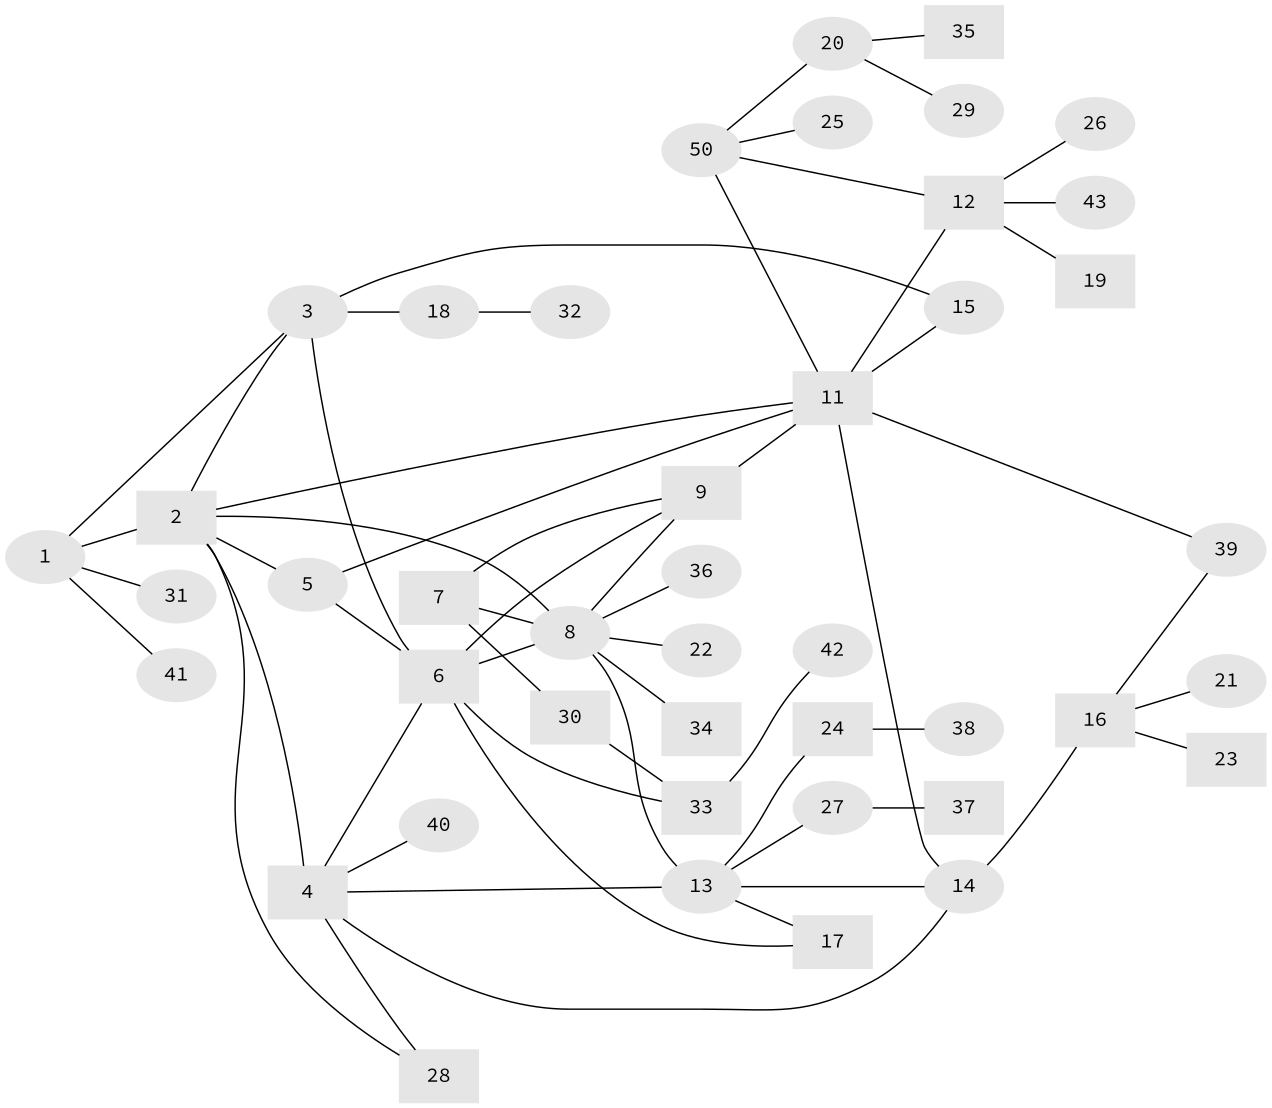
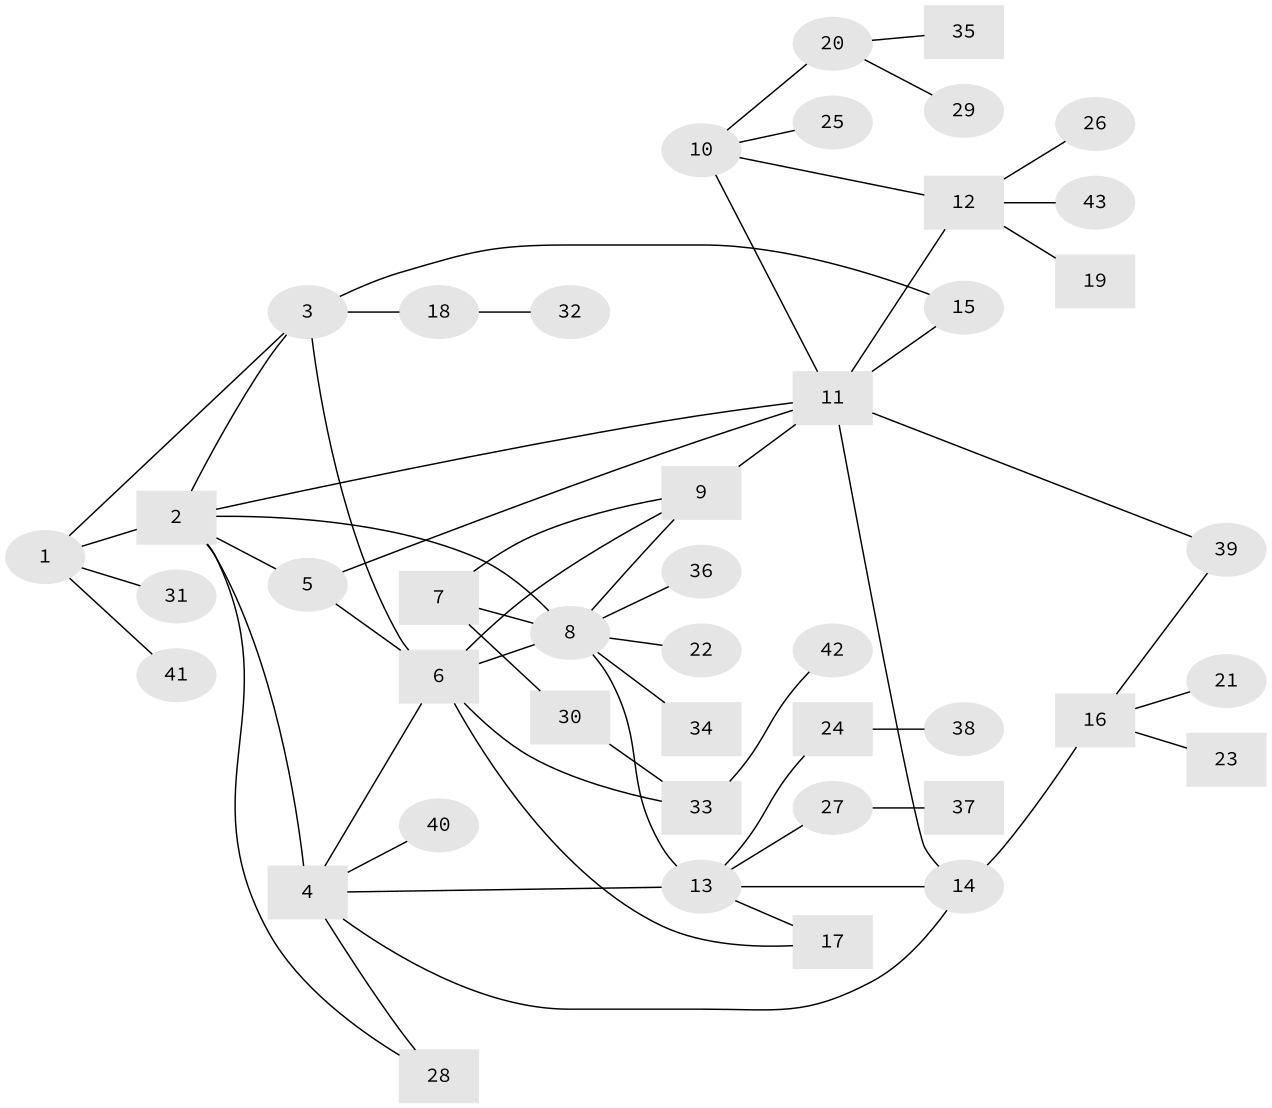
node "50": label "50" -> "10"
